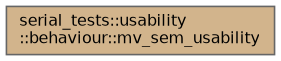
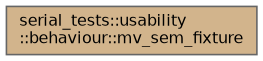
node "serial_tests::usability ::behaviour::mv_sem_usability": label "serial_tests::usability ::behaviour::mv_sem_usability" -> "serial_tests::usability ::behaviour::mv_sem_fixture"
